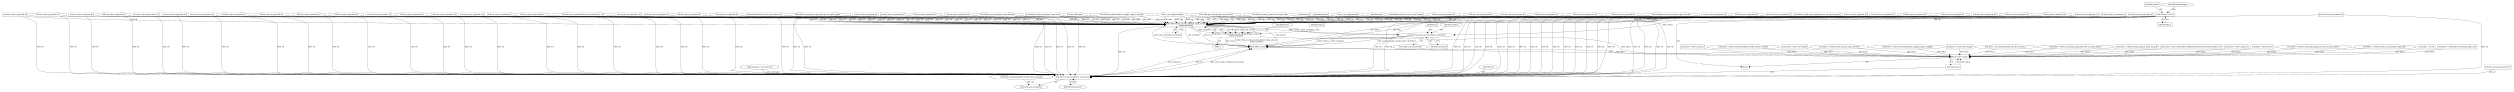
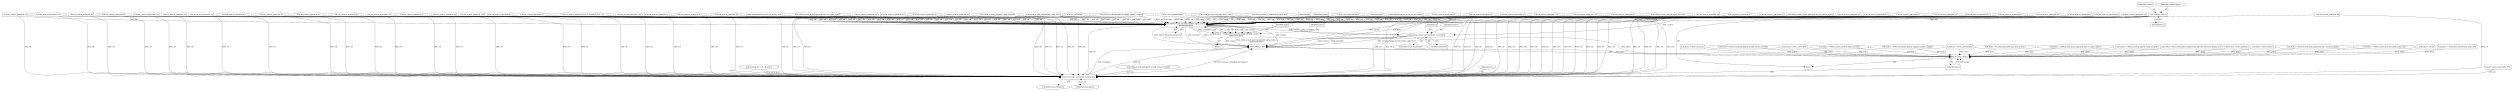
node "(Call,contextlen4_encode_user(xdr, rqstp, stat.uid))": label "(Call,contextlen4_encode_user(xdr, rqstp, stat.uid))" -> "(Call,nfsd4_encode_user(xdr, rqstp, stat.uid))"
edge "(Call,nfsd4_encode_bitmap(xdr, bmval0, bmval1, bmval2))" -> "(ControlStructure,if (status))": now "(Call,nfsd4_encode_bitmap(xdr, bmval0, bmval1, bmval2))" -> "(Call,xdr_truncate_encode(xdr, starting_len))"
